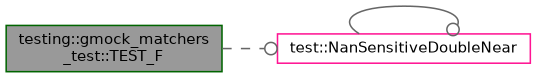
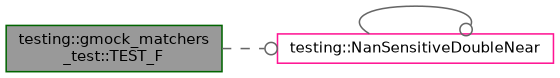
node "test::NanSensitiveDoubleNear": label "test::NanSensitiveDoubleNear" -> "testing::NanSensitiveDoubleNear"
